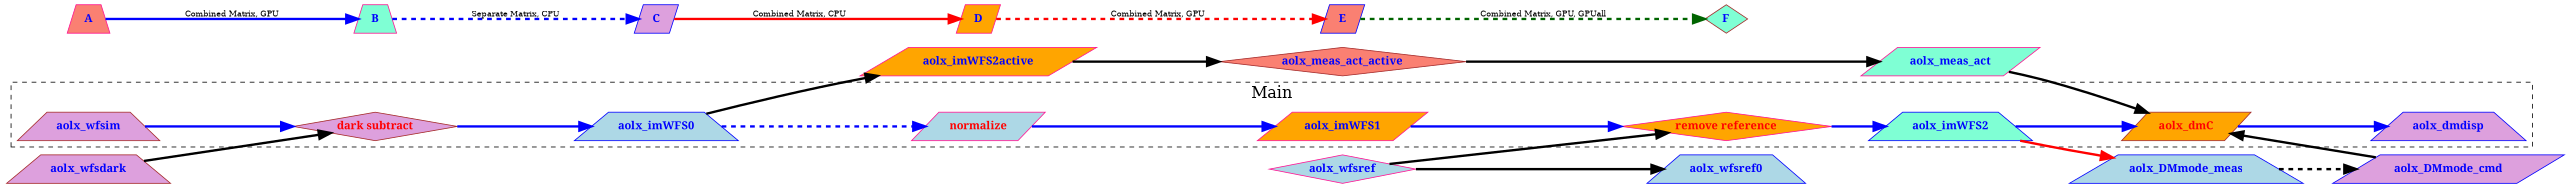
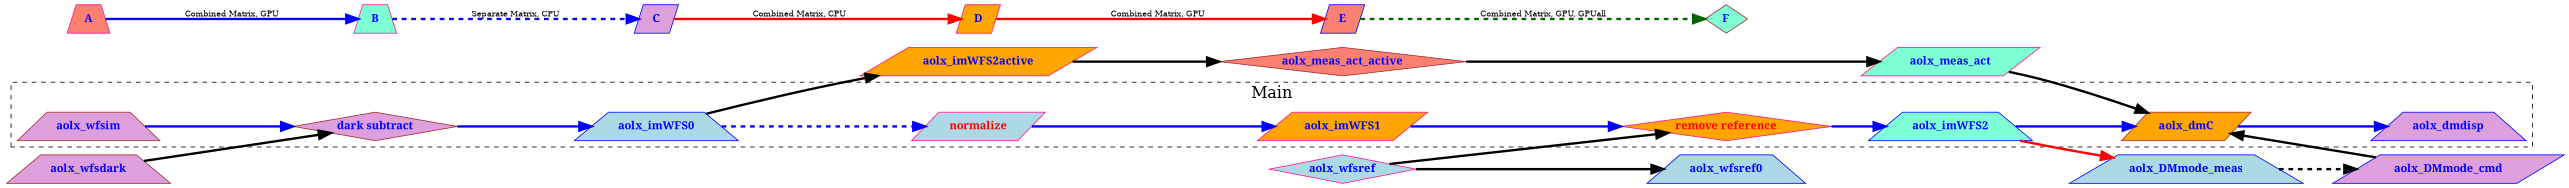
edge "D" -> "E": style dashed -> solid
node "dark subtract": fontcolor red -> blue
node "aolx_dmC": fontcolor red -> blue
